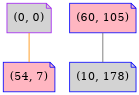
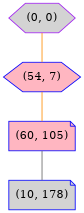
node "(0, 0)": shape note -> hexagon
node "(54, 7)": shape note -> hexagon
edge "(54, 7)" -- "(60, 105)": added
